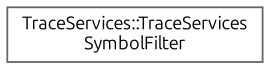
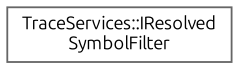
node "TraceServices::TraceServices SymbolFilter": label "TraceServices::TraceServices SymbolFilter" -> "TraceServices::IResolved SymbolFilter"
